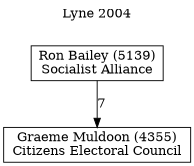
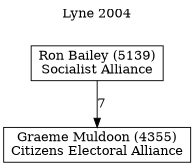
node "Graeme Muldoon (4355) Citizens Electoral Council": label "Graeme Muldoon (4355) Citizens Electoral Council" -> "Graeme Muldoon (4355) Citizens Electoral Alliance"
